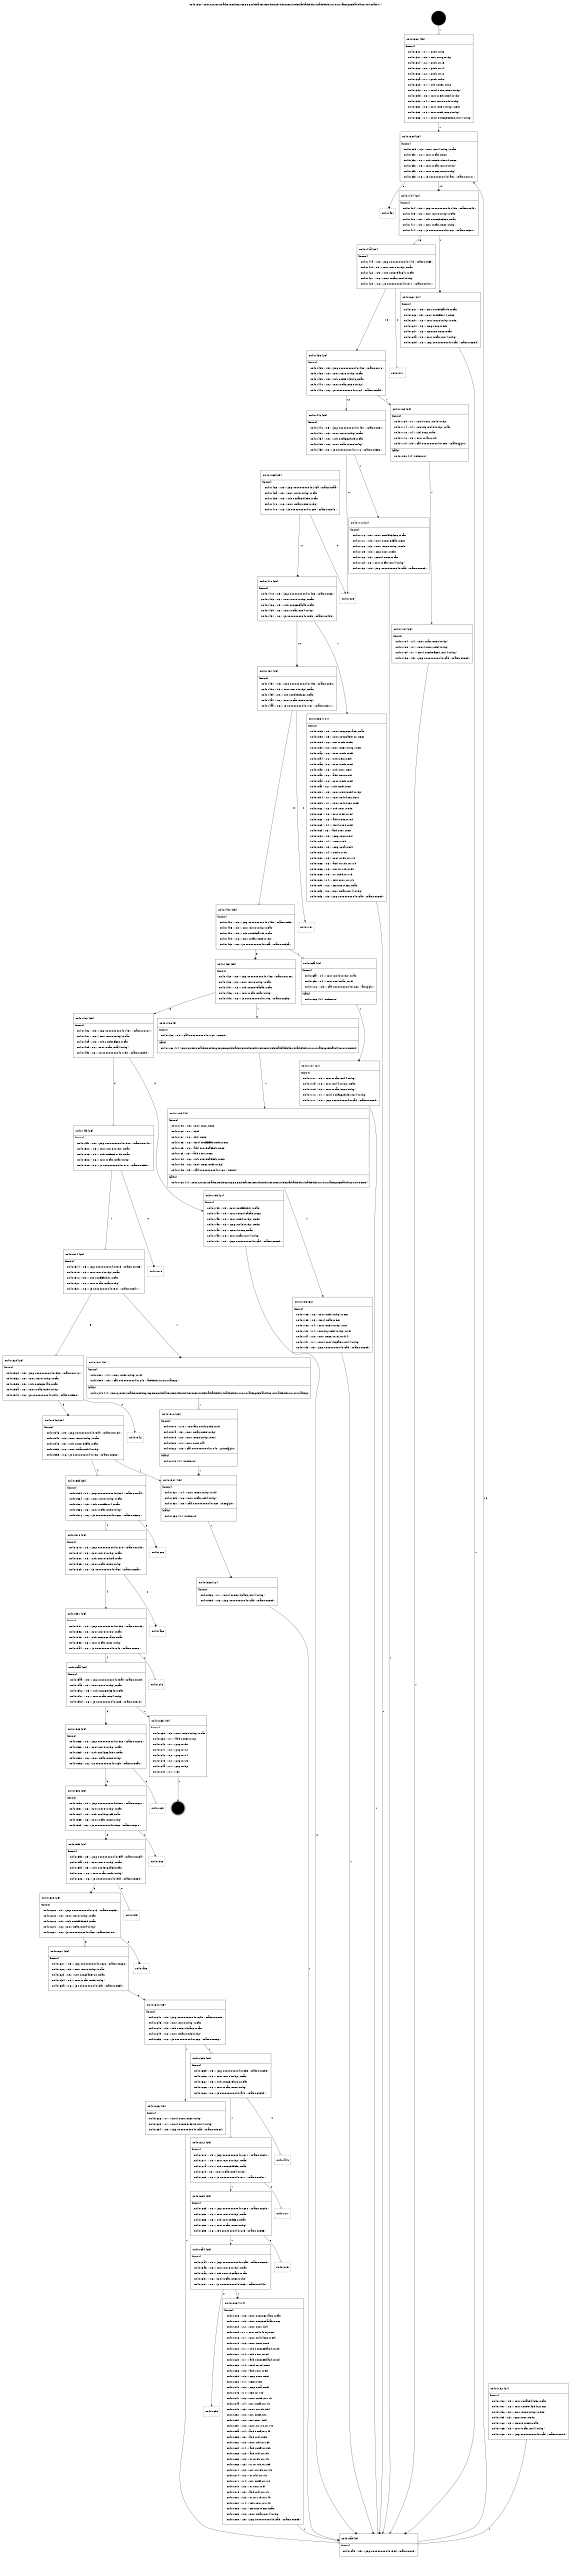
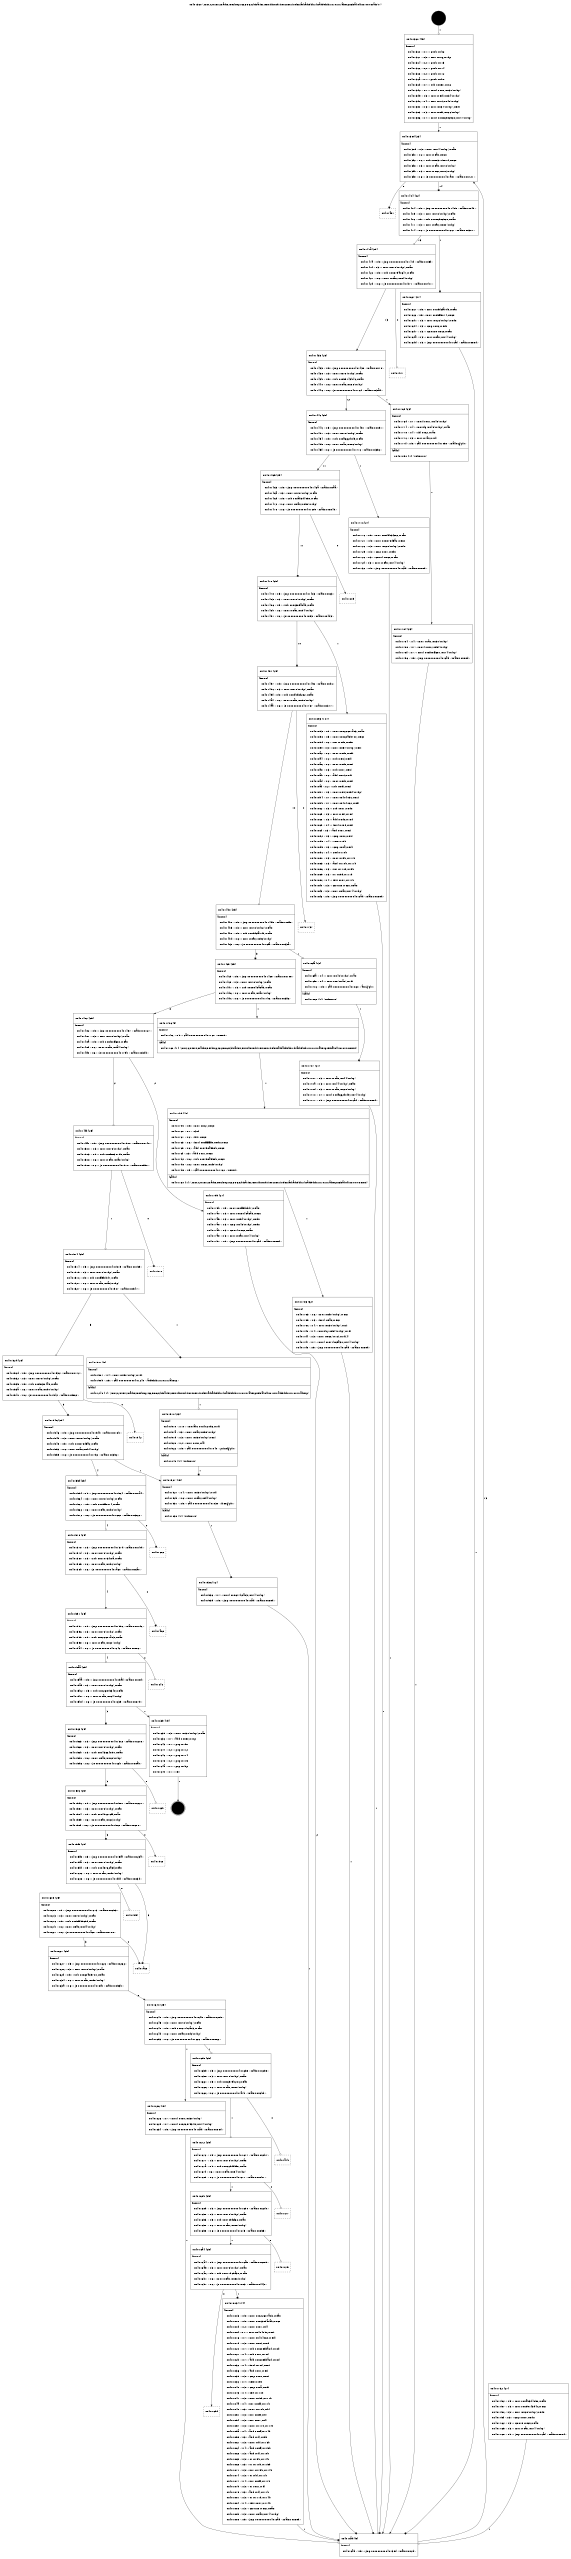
edge "0x40144c [25]" -> "0x401c09": now "0x40144c [25]" -> "0x401465 [25]"
edge "0x4015f5 [25]" -> "0x40160e [25]": now "0x4015f5 [25]" -> "0x401ac8"
